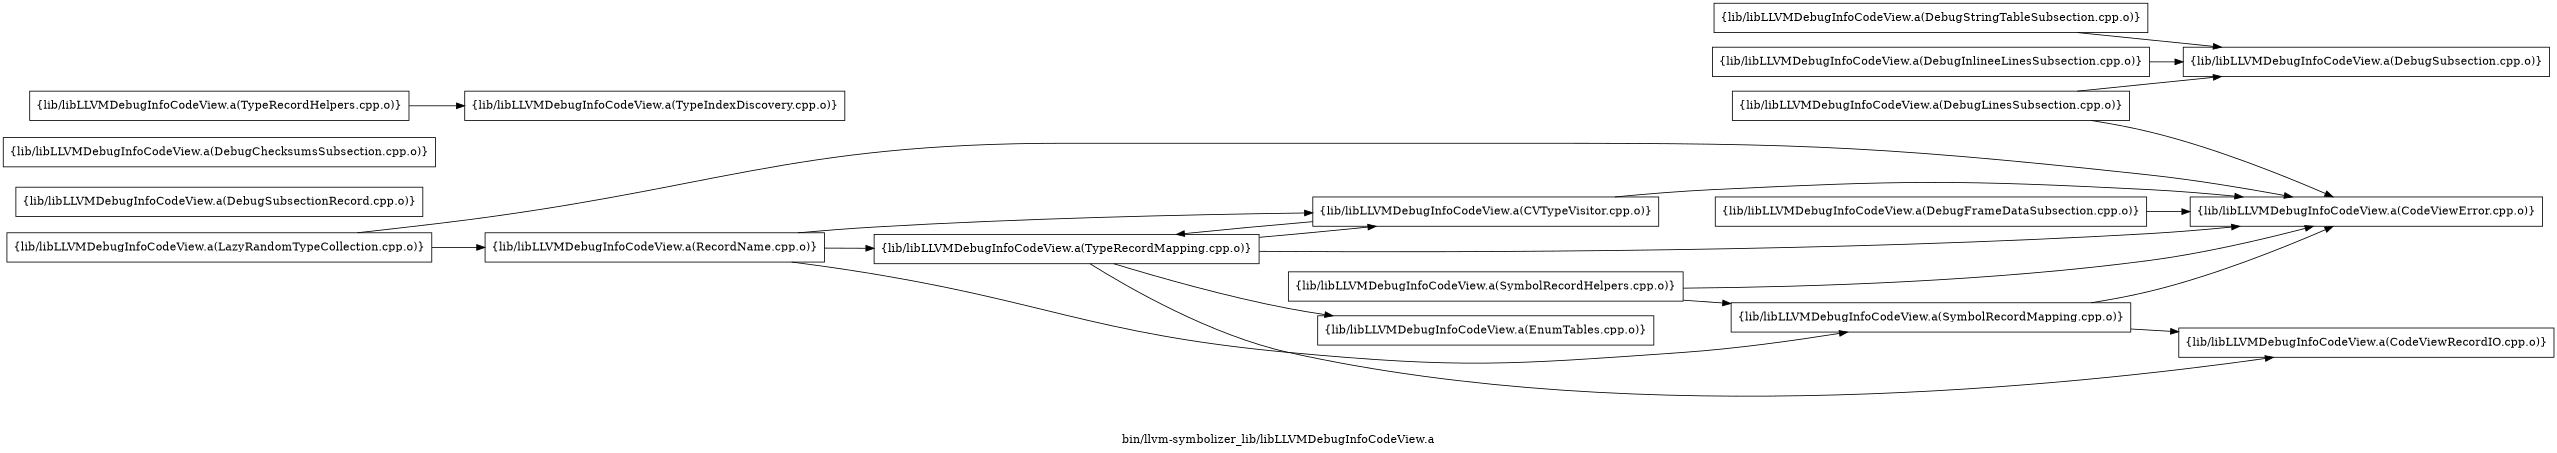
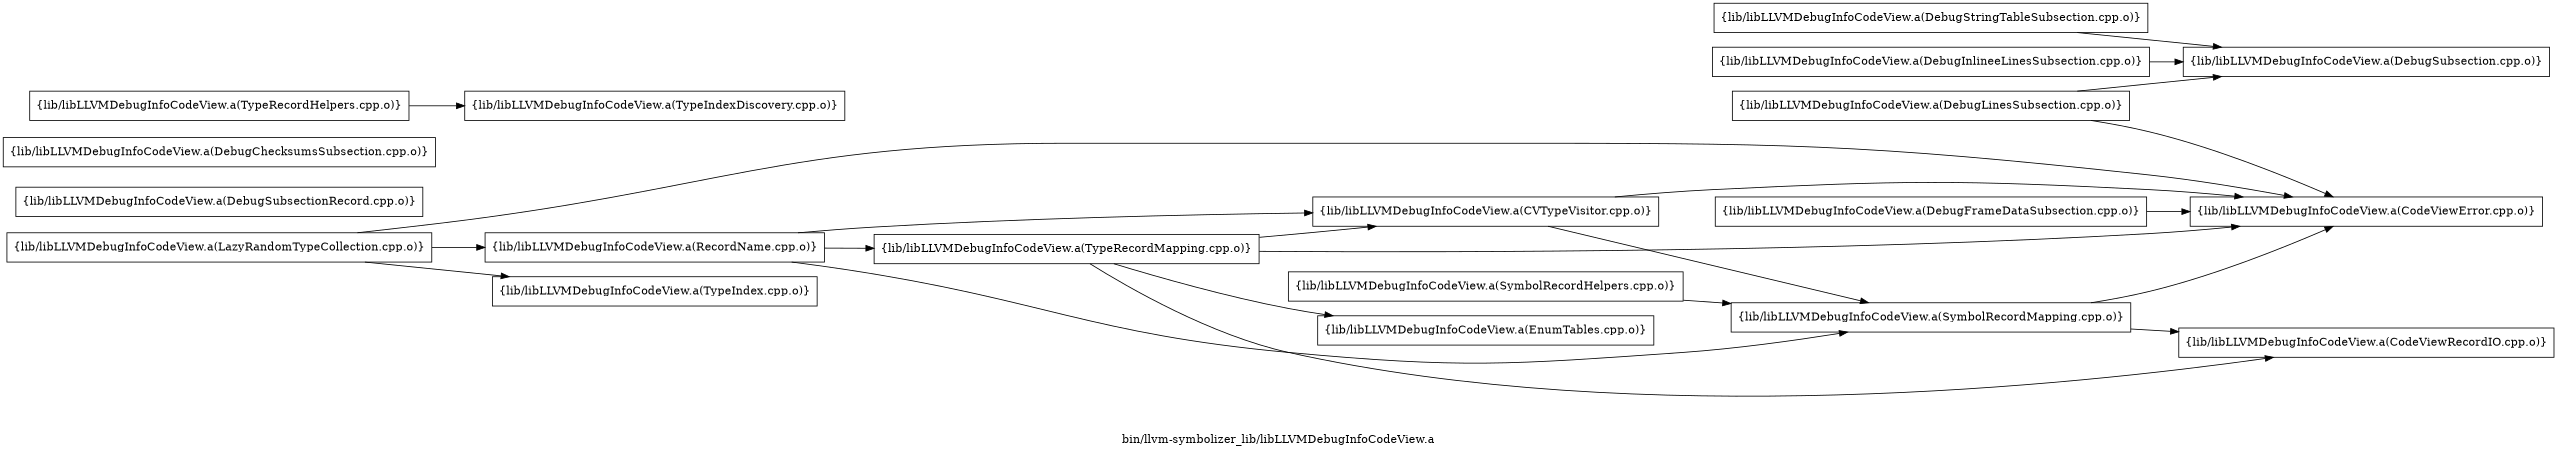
edge "{lib/libLLVMDebugInfoCodeView.a(CVTypeVisitor.cpp.o)}" -> "{lib/libLLVMDebugInfoCodeView.a(TypeRecordMapping.cpp.o)}": now "{lib/libLLVMDebugInfoCodeView.a(CVTypeVisitor.cpp.o)}" -> "{lib/libLLVMDebugInfoCodeView.a(SymbolRecordMapping.cpp.o)}"
edge "{lib/libLLVMDebugInfoCodeView.a(SymbolRecordHelpers.cpp.o)}" -> "{lib/libLLVMDebugInfoCodeView.a(CodeViewError.cpp.o)}": removed
node "{lib/libLLVMDebugInfoCodeView.a(TypeIndex.cpp.o)}": added
